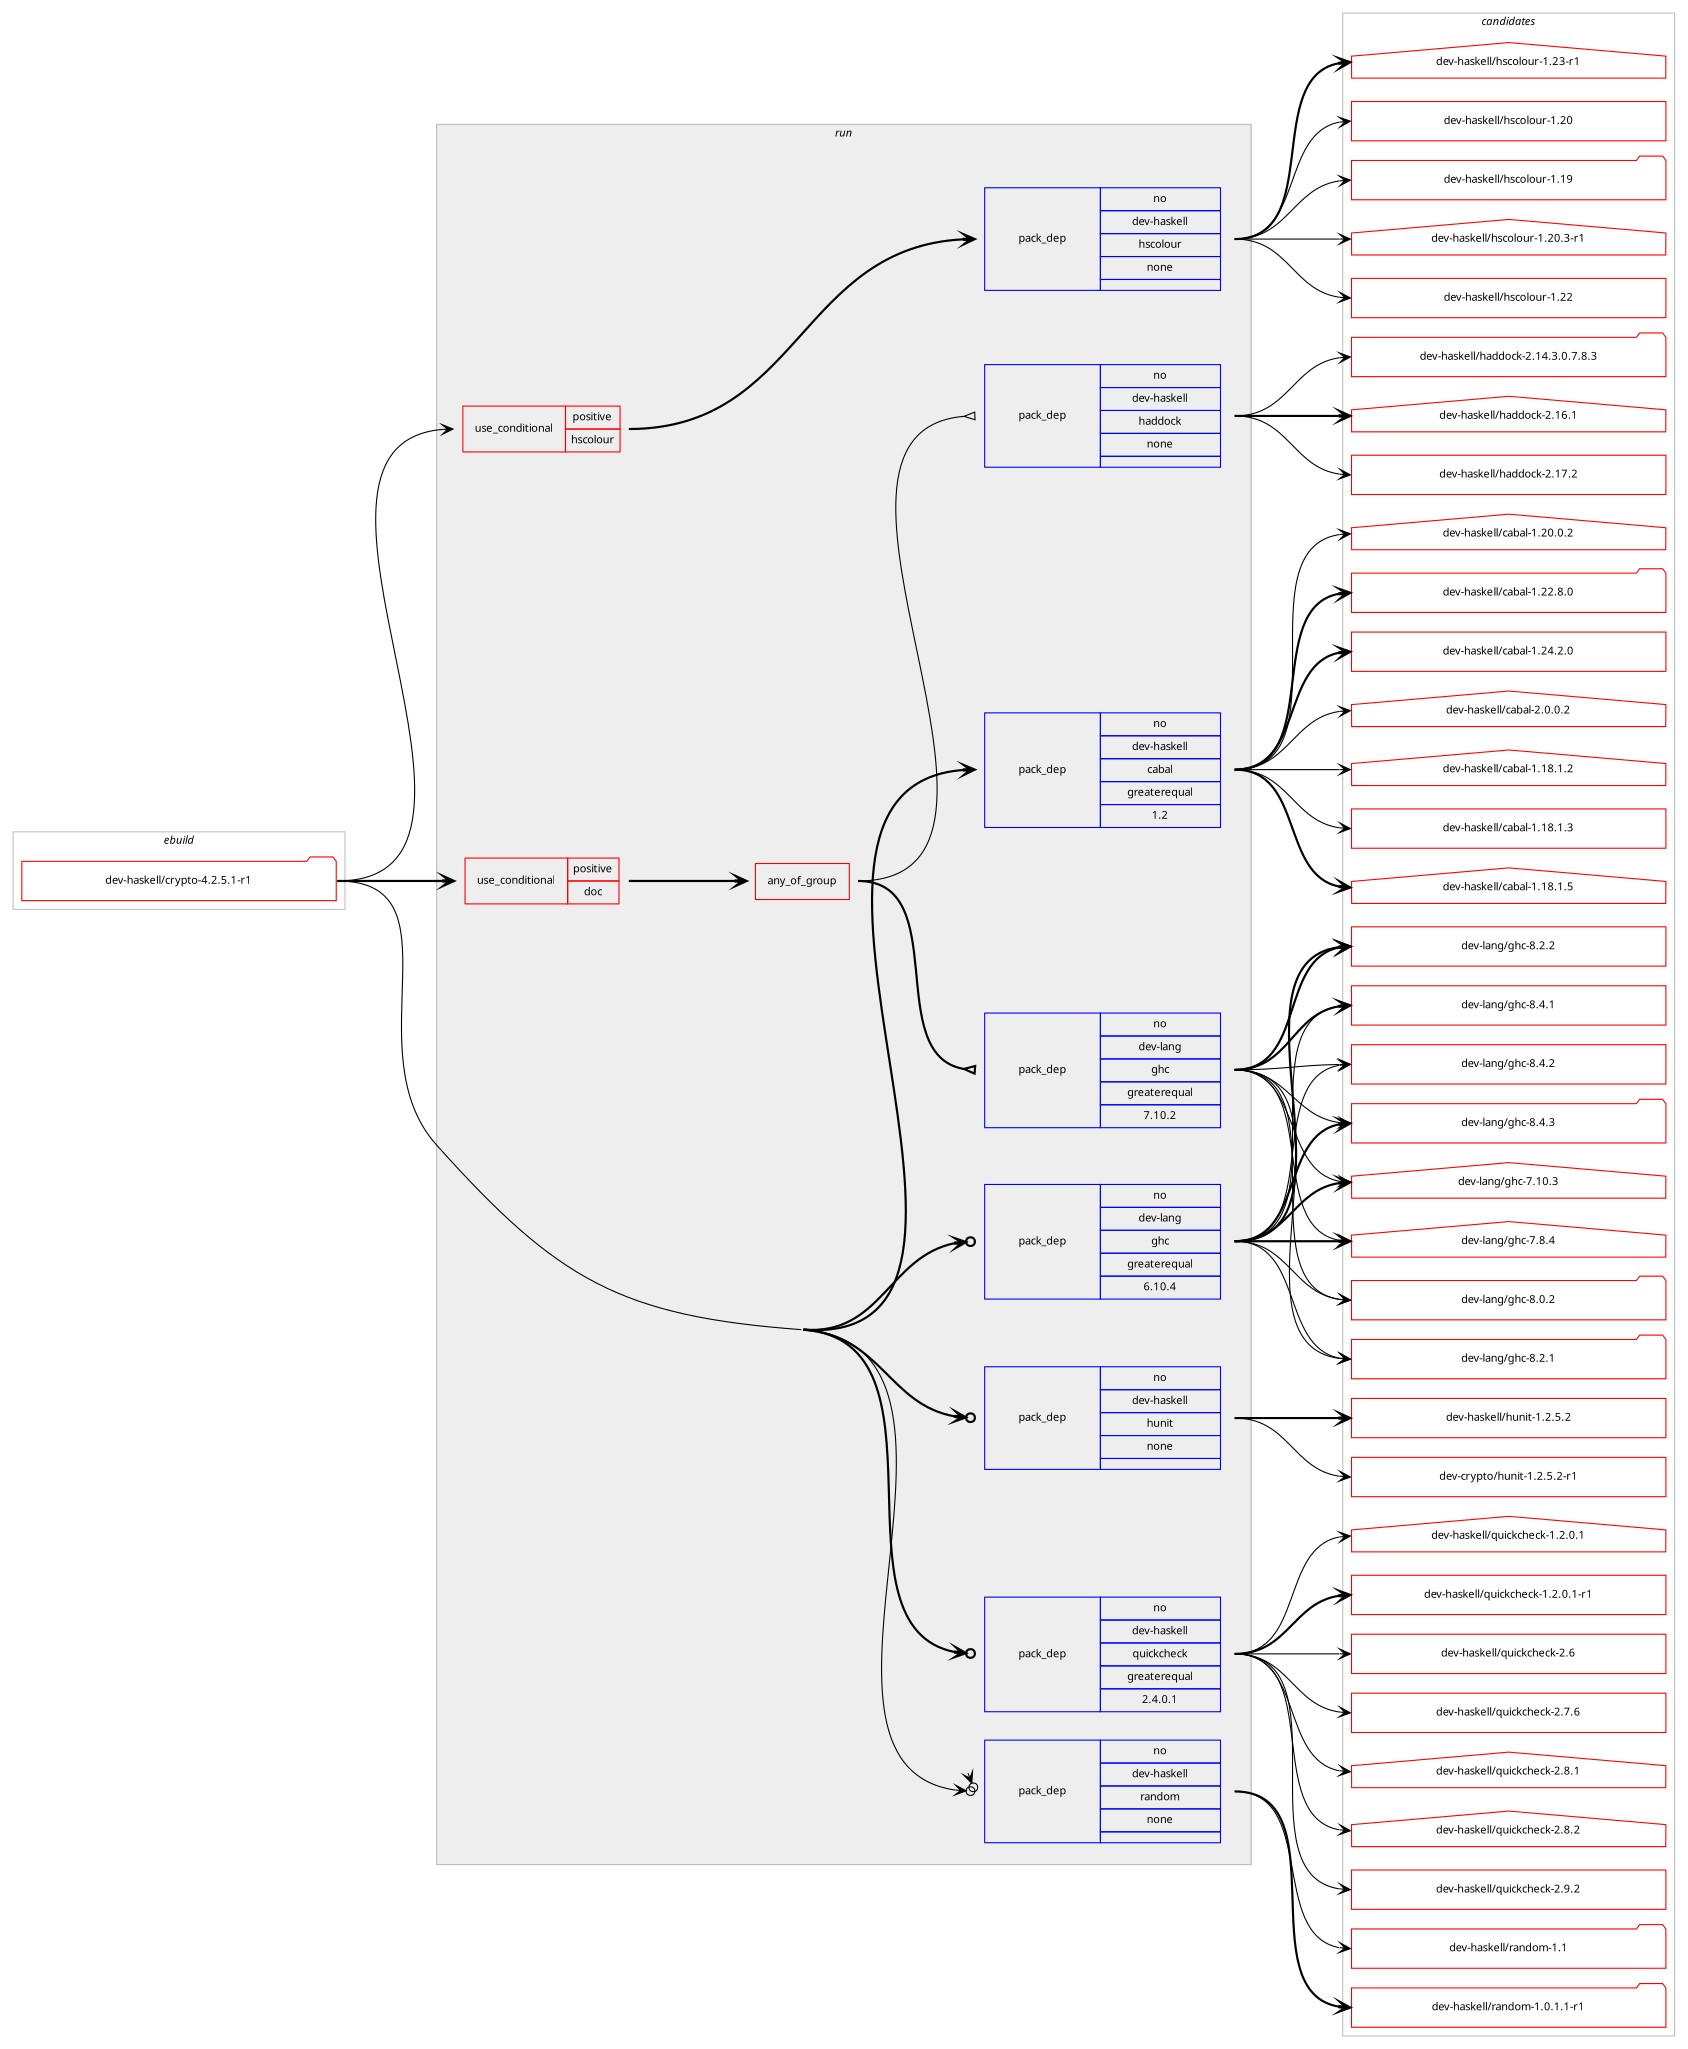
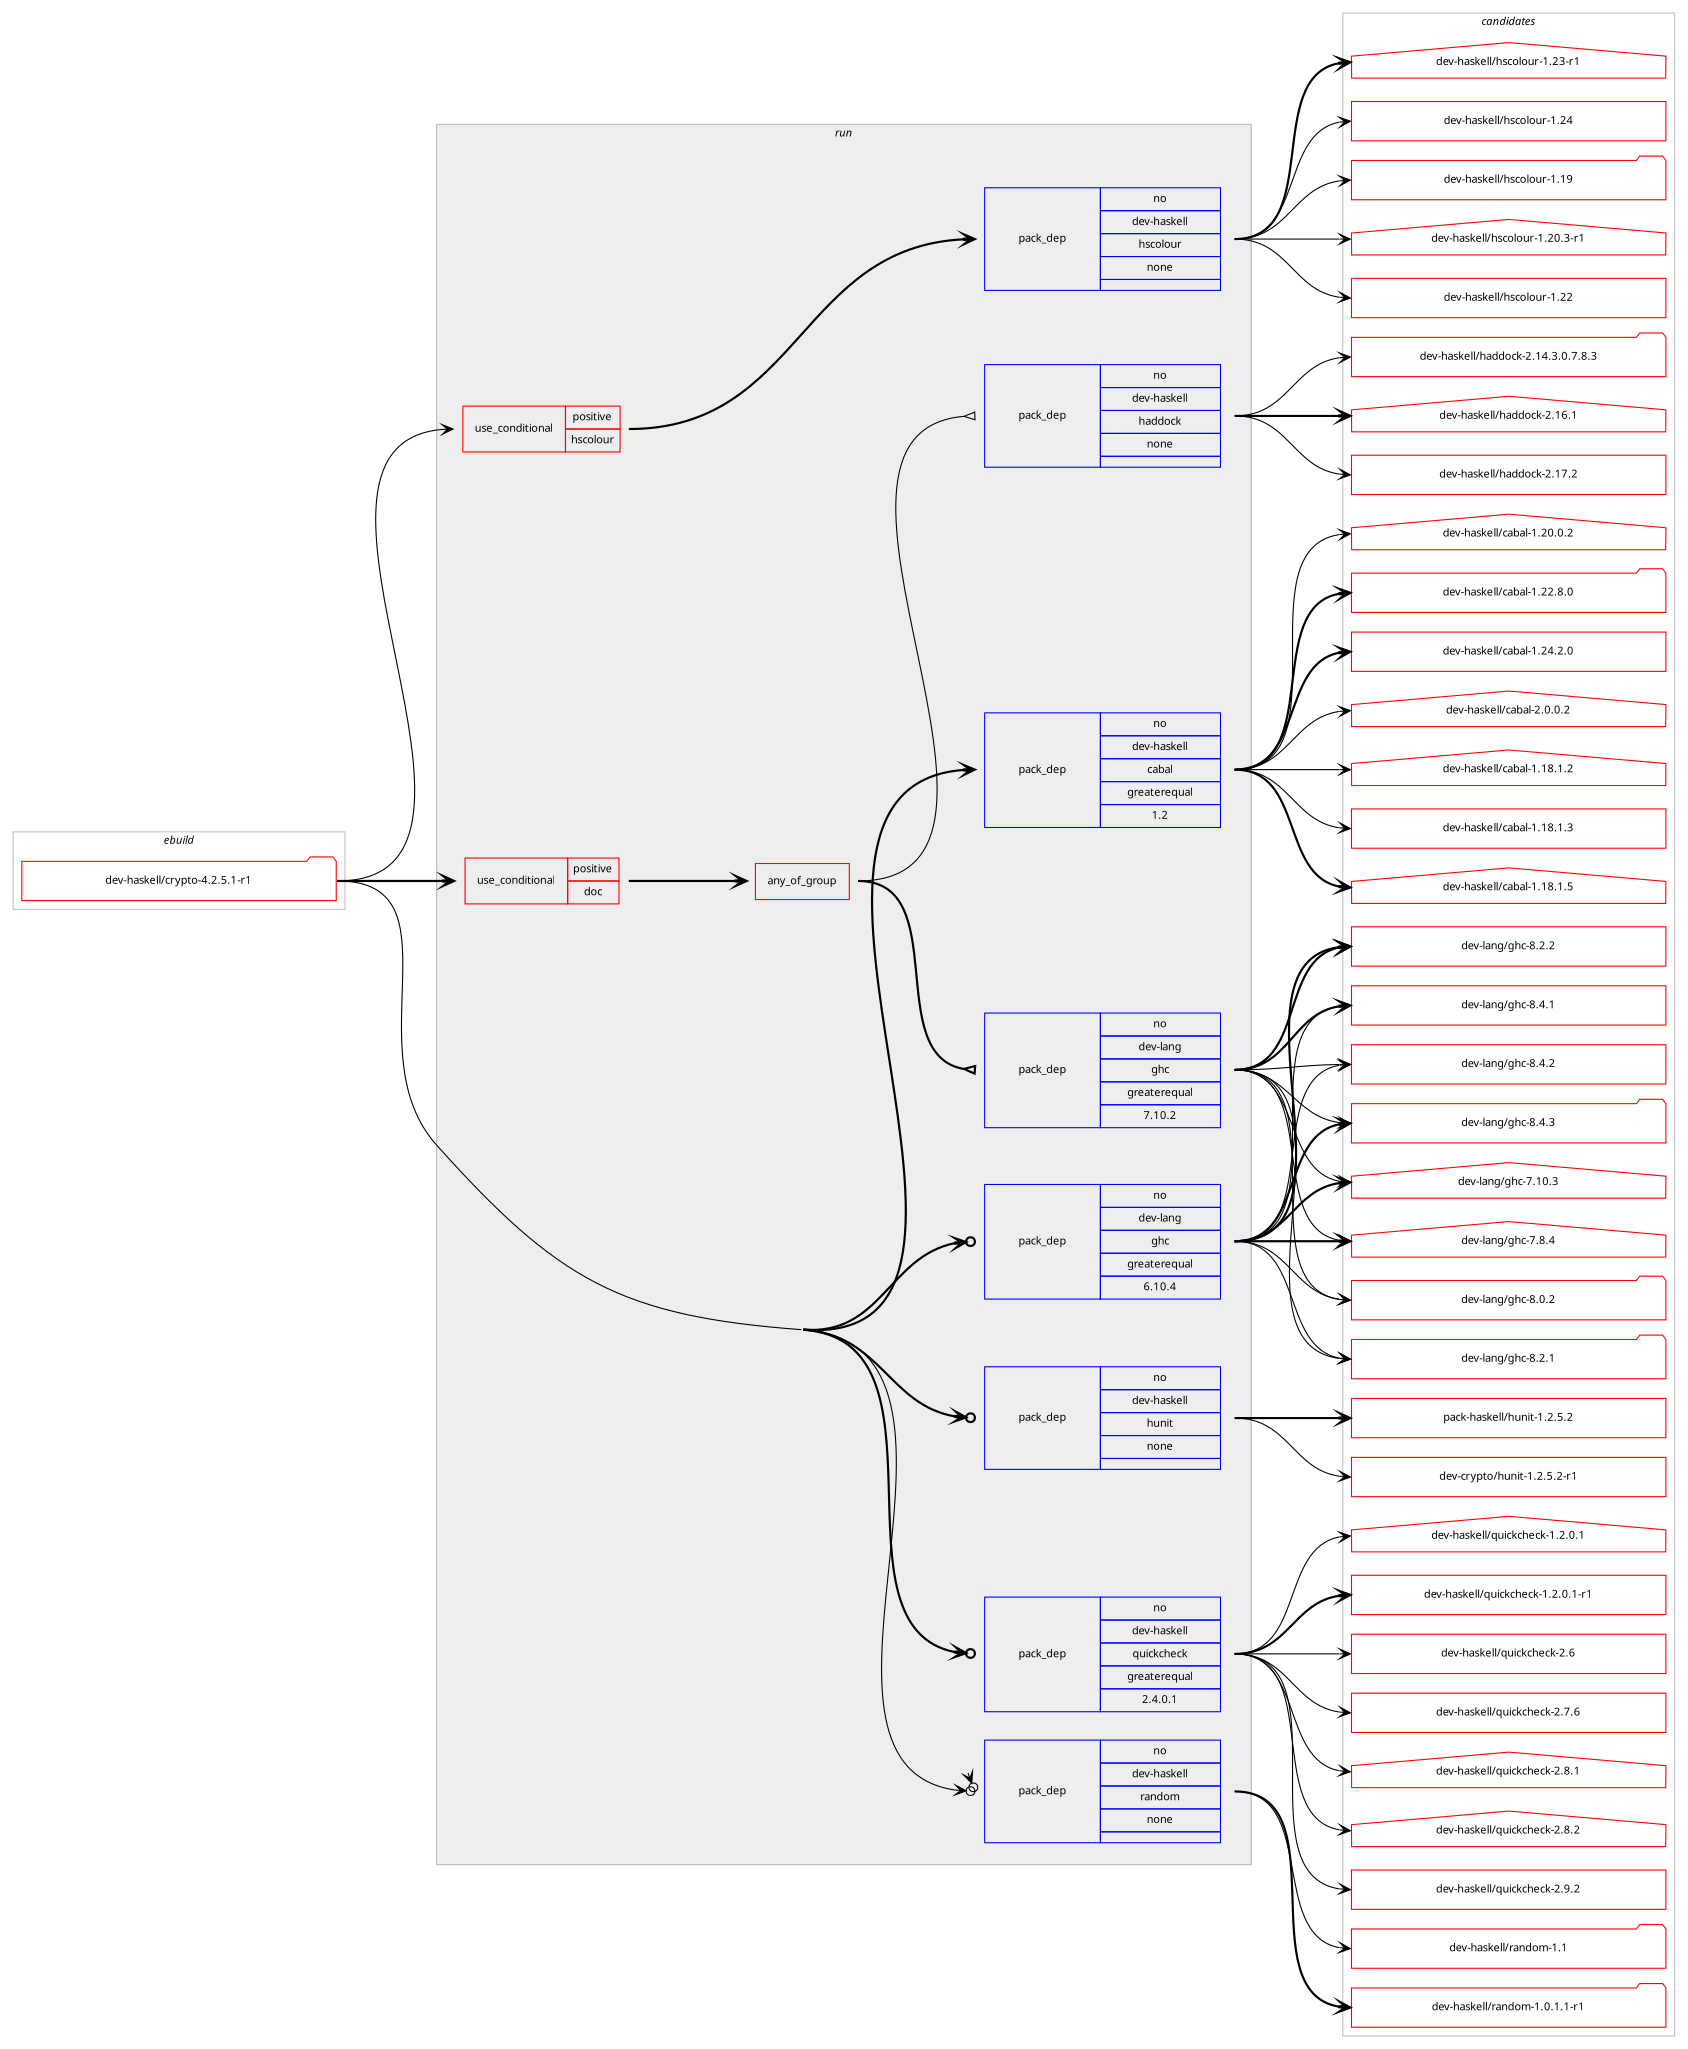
node "dev-haskell/hscolour-1.20": label "dev-haskell/hscolour-1.20" -> "dev-haskell/hscolour-1.24"
node "dev-haskell/hunit-1.2.5.2": label "dev-haskell/hunit-1.2.5.2" -> "pack-haskell/hunit-1.2.5.2"
